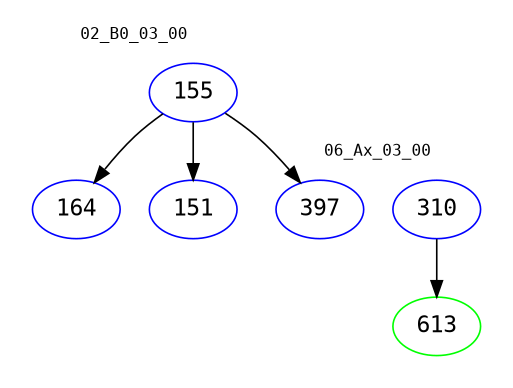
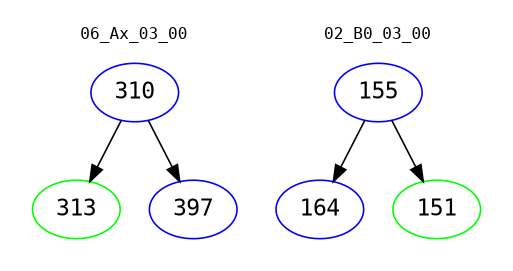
edge "155" -> "397": now "310" -> "397"
node "151": color blue -> green
node "613": label "613" -> "313"
